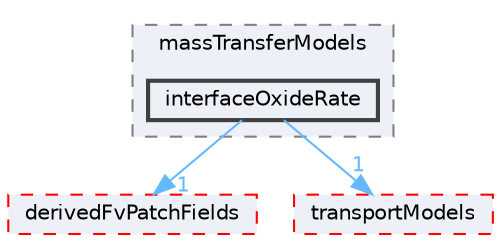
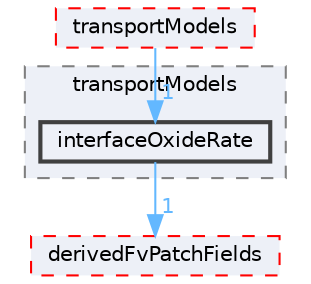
cluster "massTransferModels": label "massTransferModels" -> "transportModels"
edge "interfaceOxideRate" -> "transportModels": reversed
